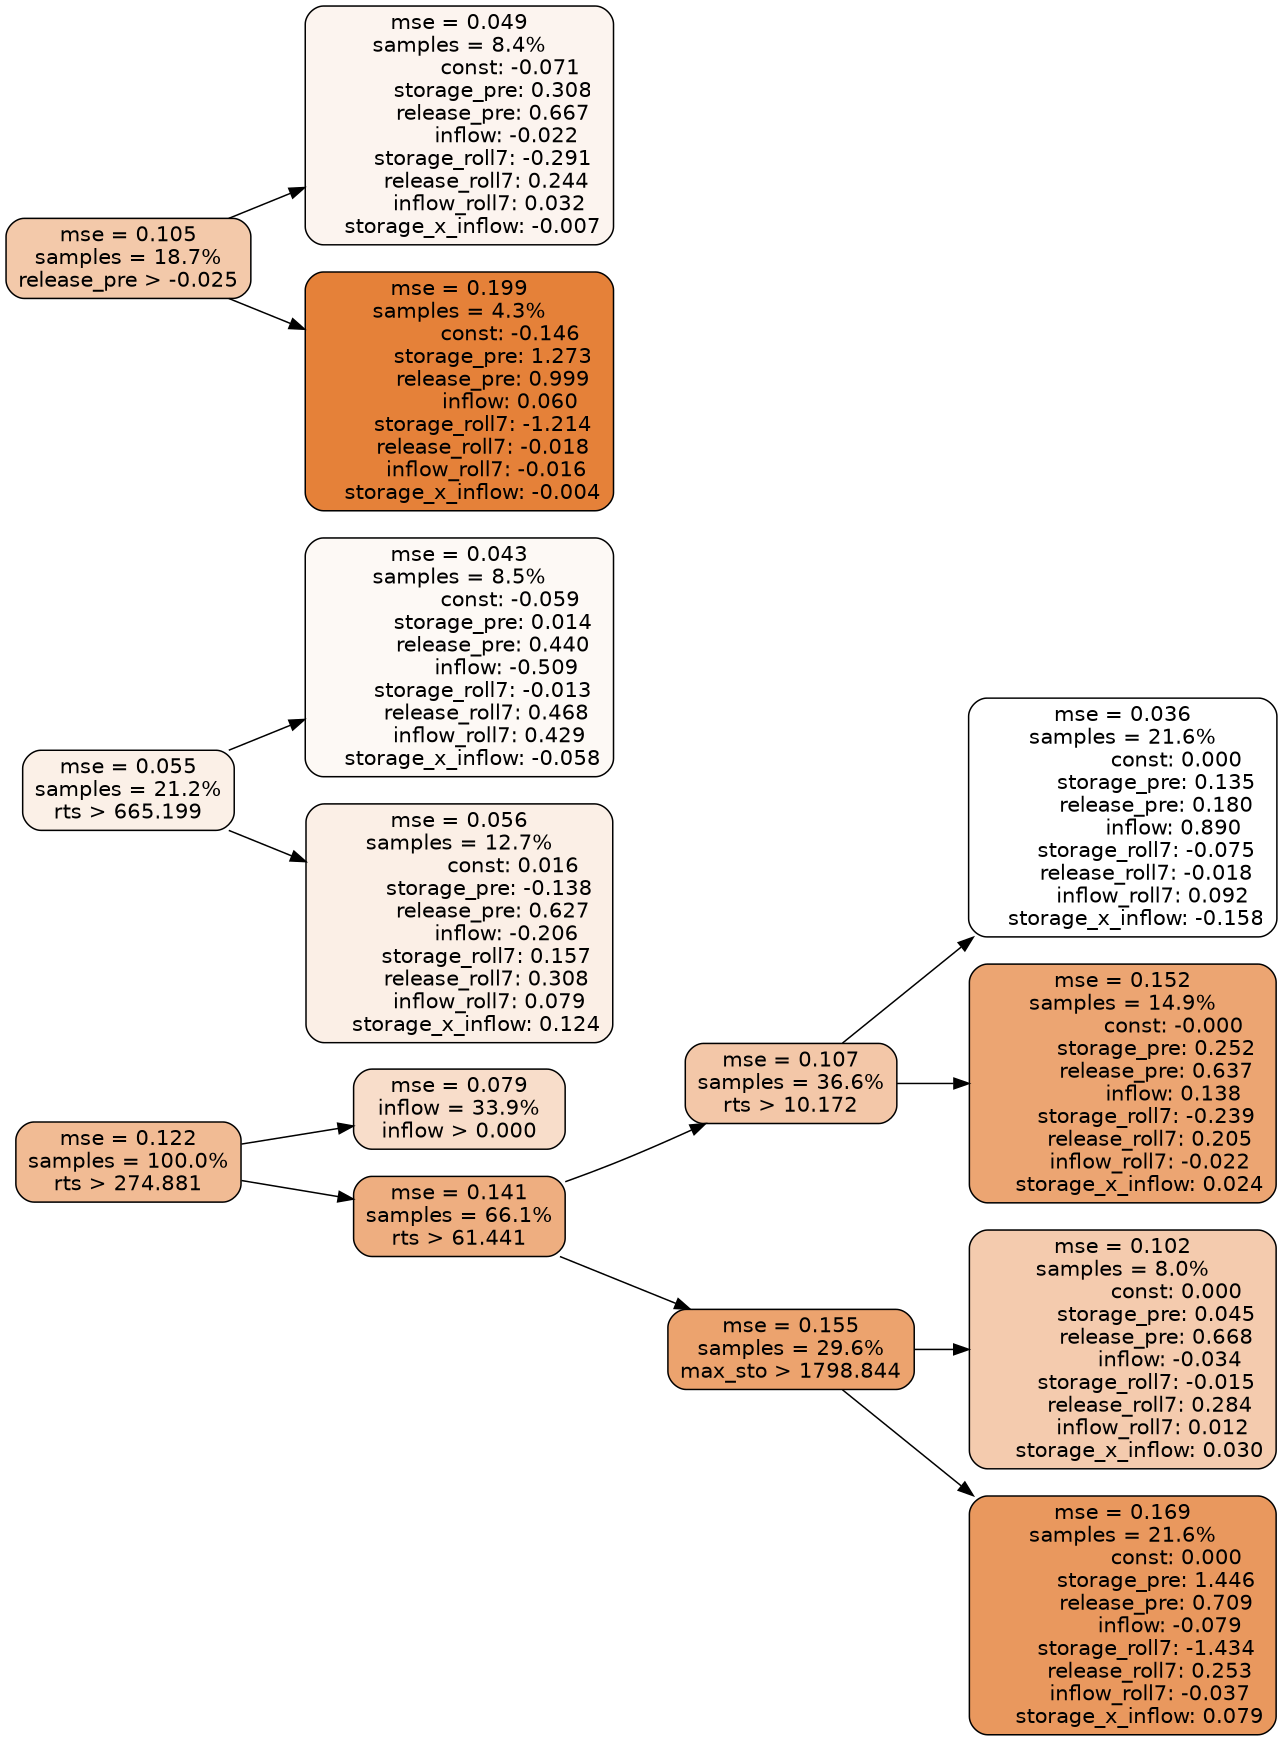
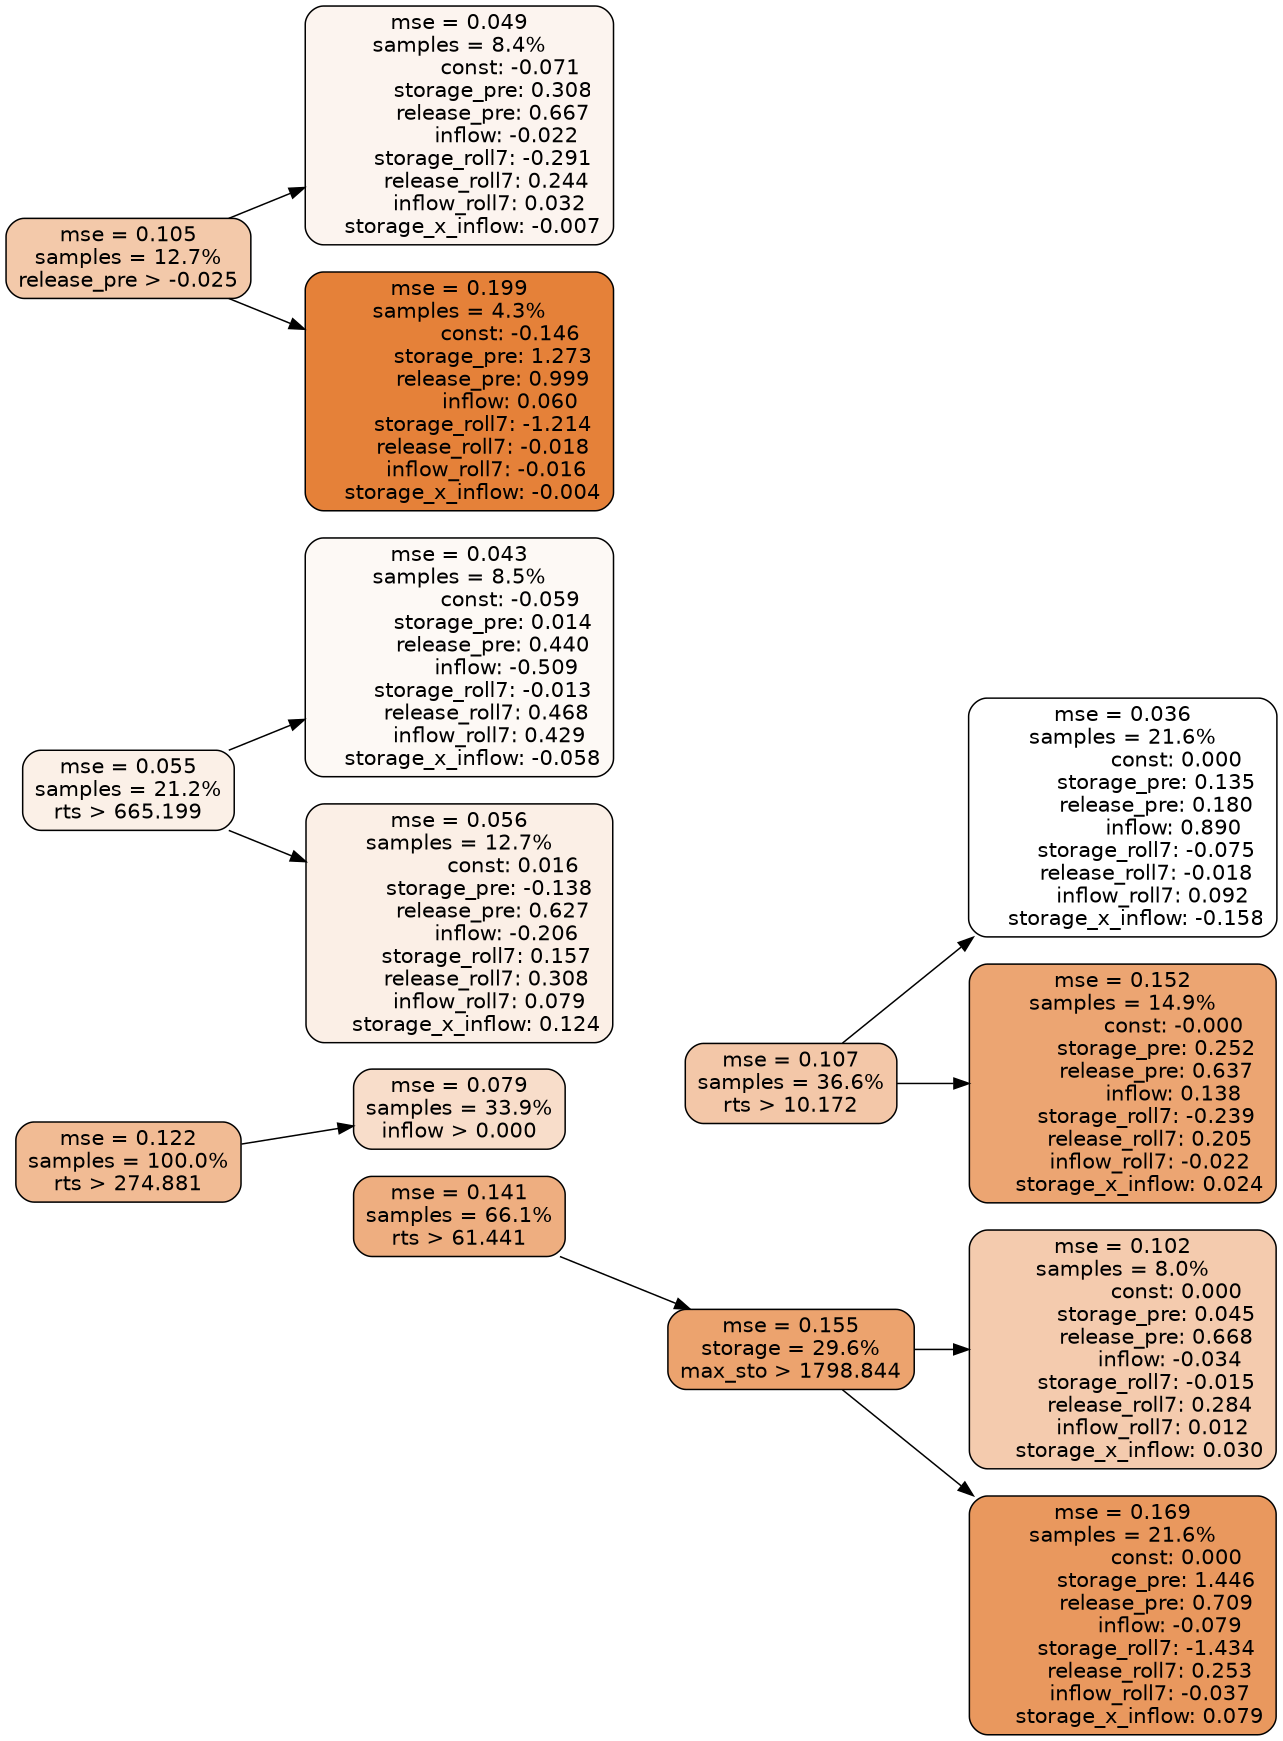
node "mse = 0.105 samples = 18.7% release_pre > -0.025": label "mse = 0.105 samples = 18.7% release_pre > -0.025" -> "mse = 0.105 samples = 12.7% release_pre > -0.025"
node "mse = 0.079 inflow = 33.9% inflow > 0.000": label "mse = 0.079 inflow = 33.9% inflow > 0.000" -> "mse = 0.079 samples = 33.9% inflow > 0.000"
edge "mse = 0.141 samples = 66.1% rts > 61.441" -> "mse = 0.107 samples = 36.6% rts > 10.172": removed
edge "mse = 0.122 samples = 100.0% rts > 274.881" -> "mse = 0.141 samples = 66.1% rts > 61.441": removed
node "mse = 0.155 samples = 29.6% max_sto > 1798.844": label "mse = 0.155 samples = 29.6% max_sto > 1798.844" -> "mse = 0.155 storage = 29.6% max_sto > 1798.844"
